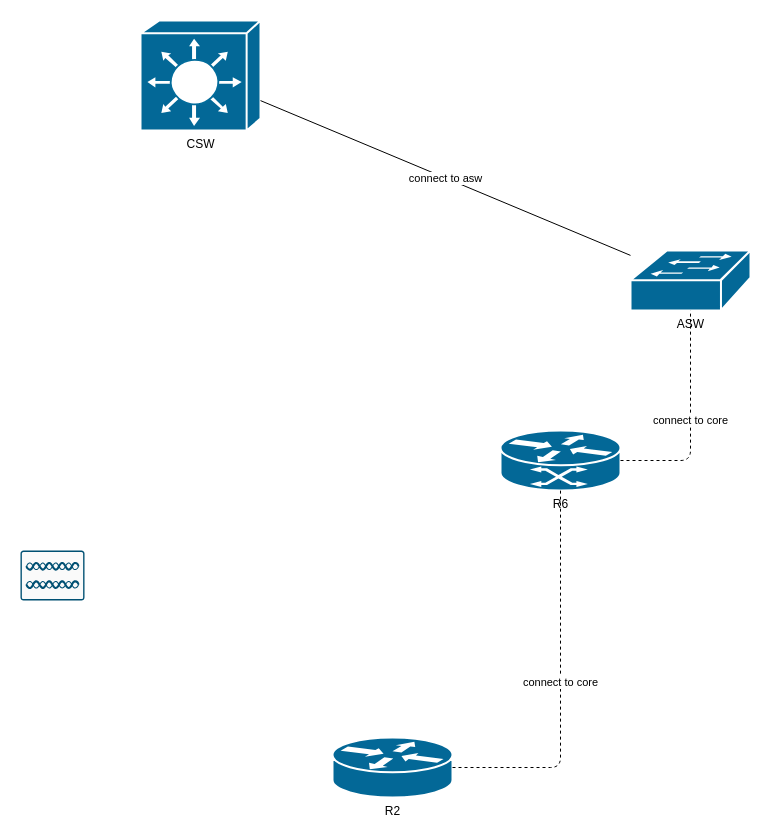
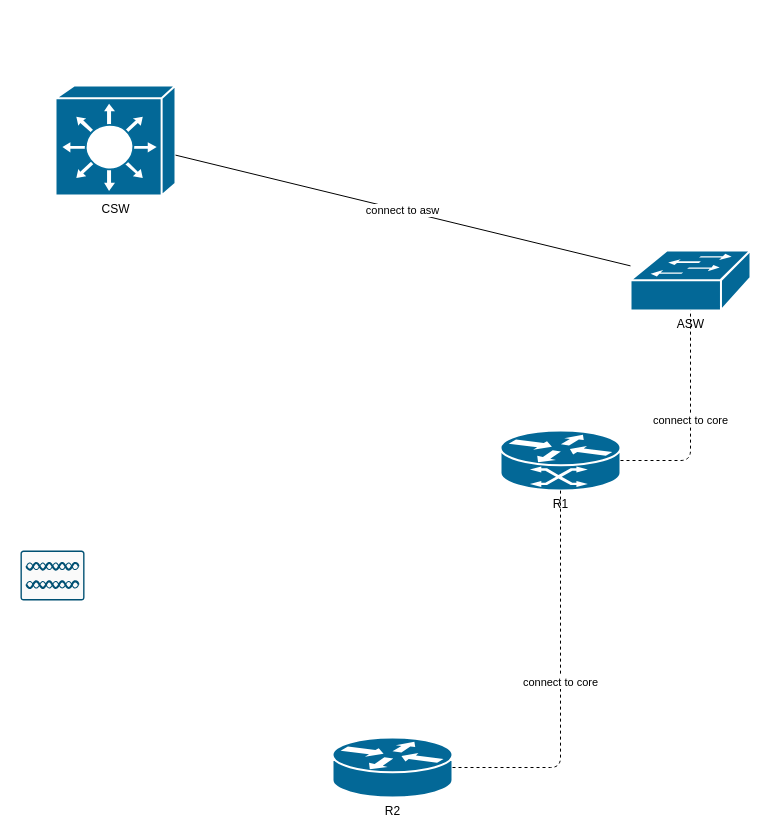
node "CSW": moved (201, 76) -> (116, 141)
node "R6": label "R6" -> "R1"
